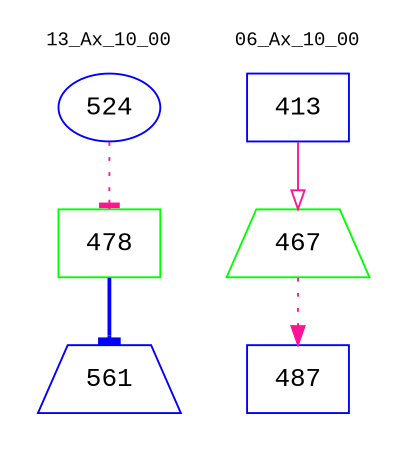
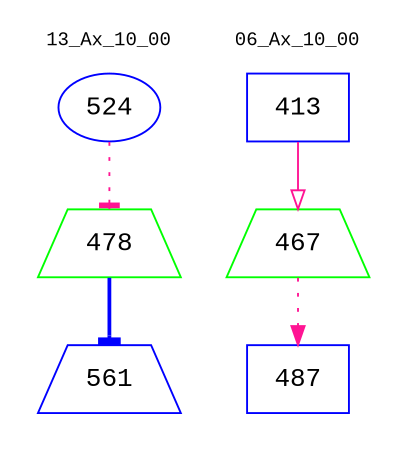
node "478": shape box -> trapezium
